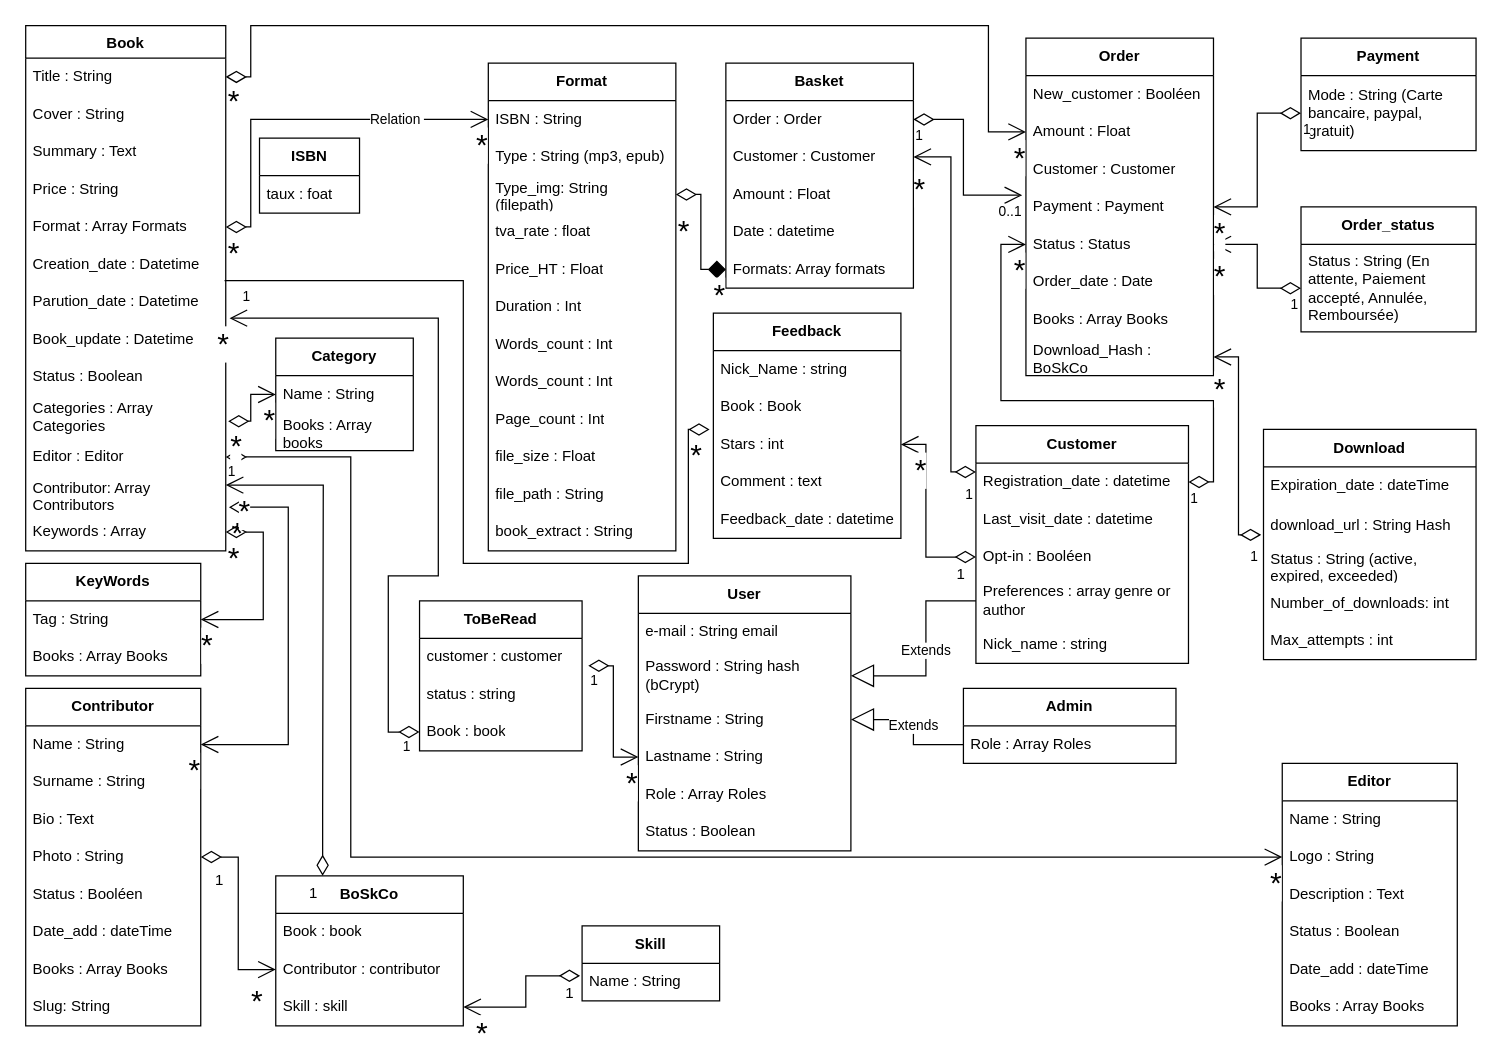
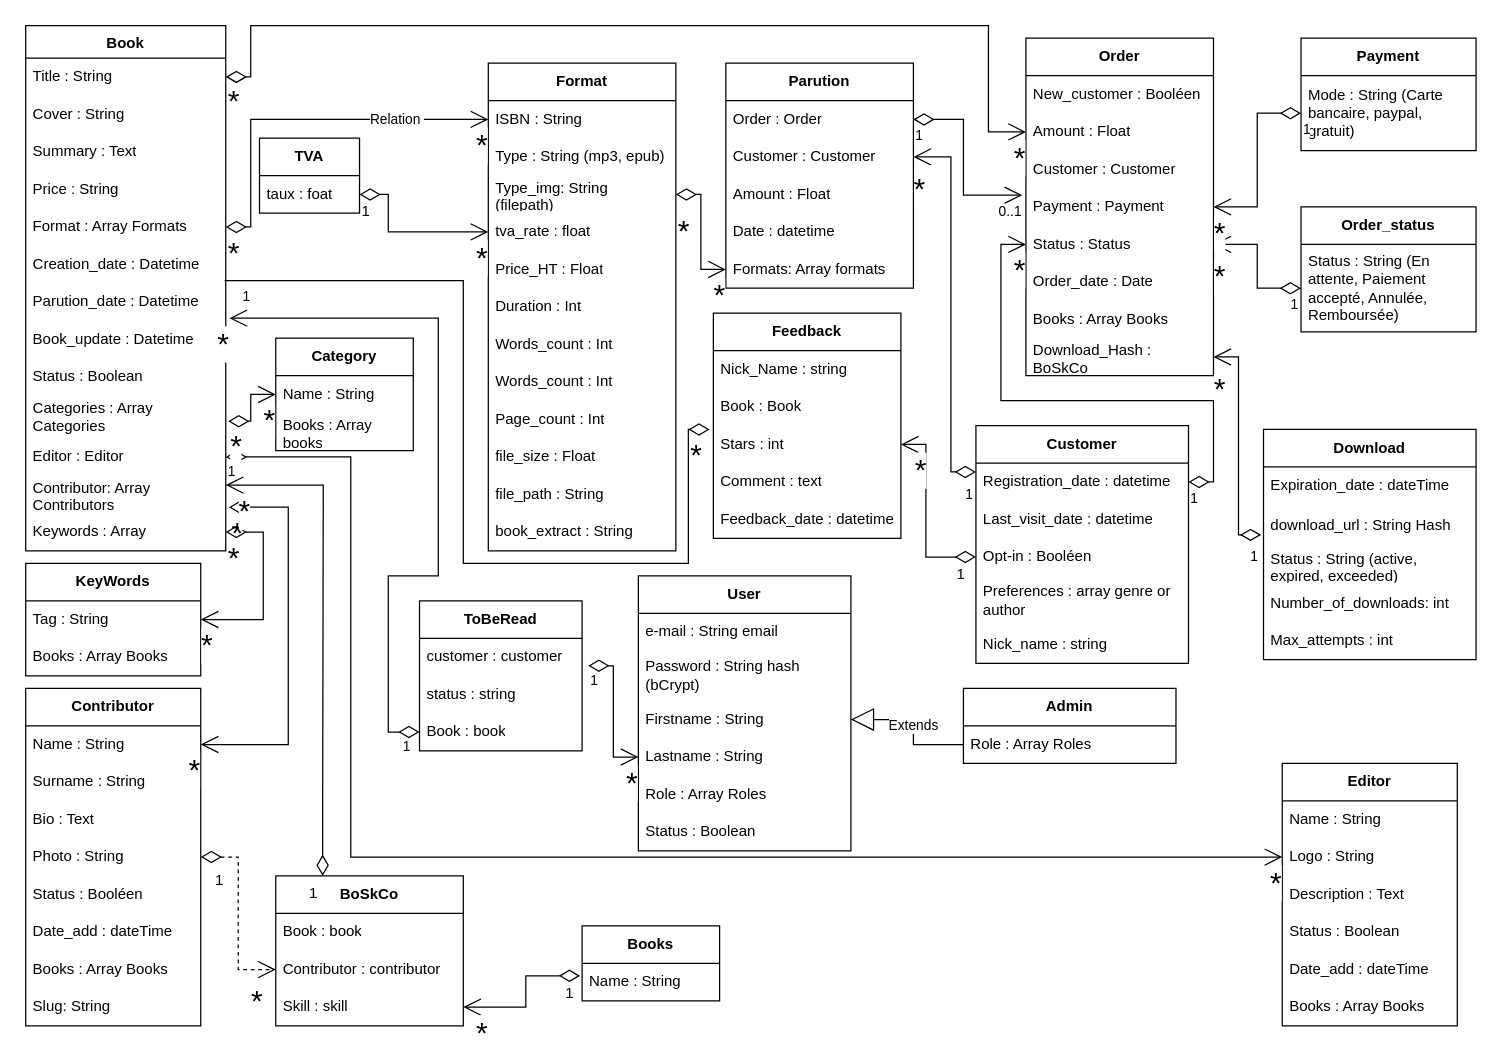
node "Basket": label "Basket" -> "Parution"
node "ISBN": label "ISBN" -> "TVA"
edge "taux : foat" -- "tva_rate : float": added, labels "1", "*"
edge "Type_img: String (filepath)" -- "Formats: Array formats": arrowhead diamond -> open
edge "Preferences : array genre or author" -> "Password : String hash (bCrypt)": removed, label "Extends"
edge "Photo : String" -- "Contributor : contributor": style solid -> dashed
node "Skill": label "Skill" -> "Books"
